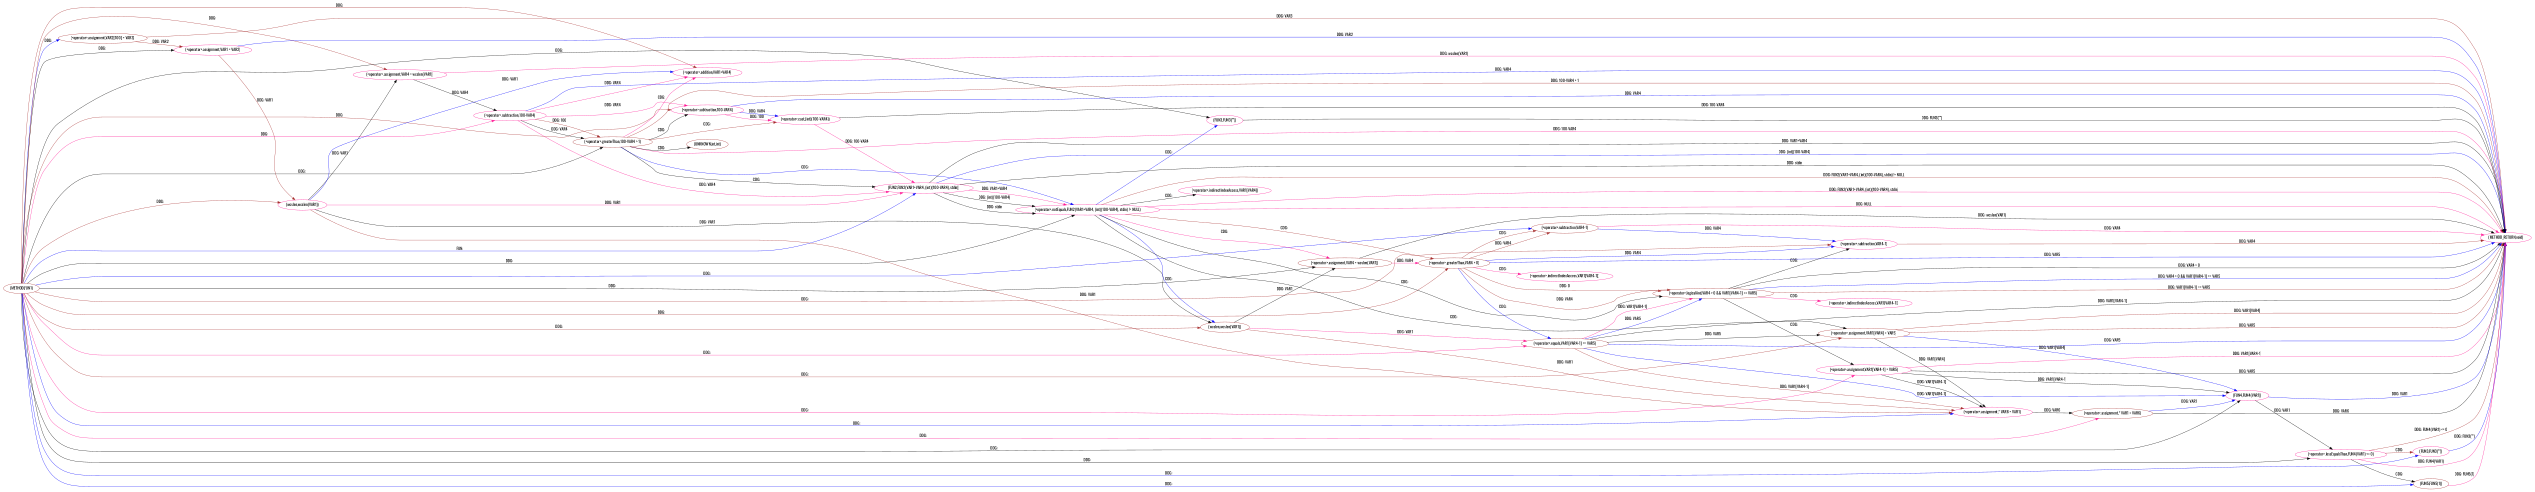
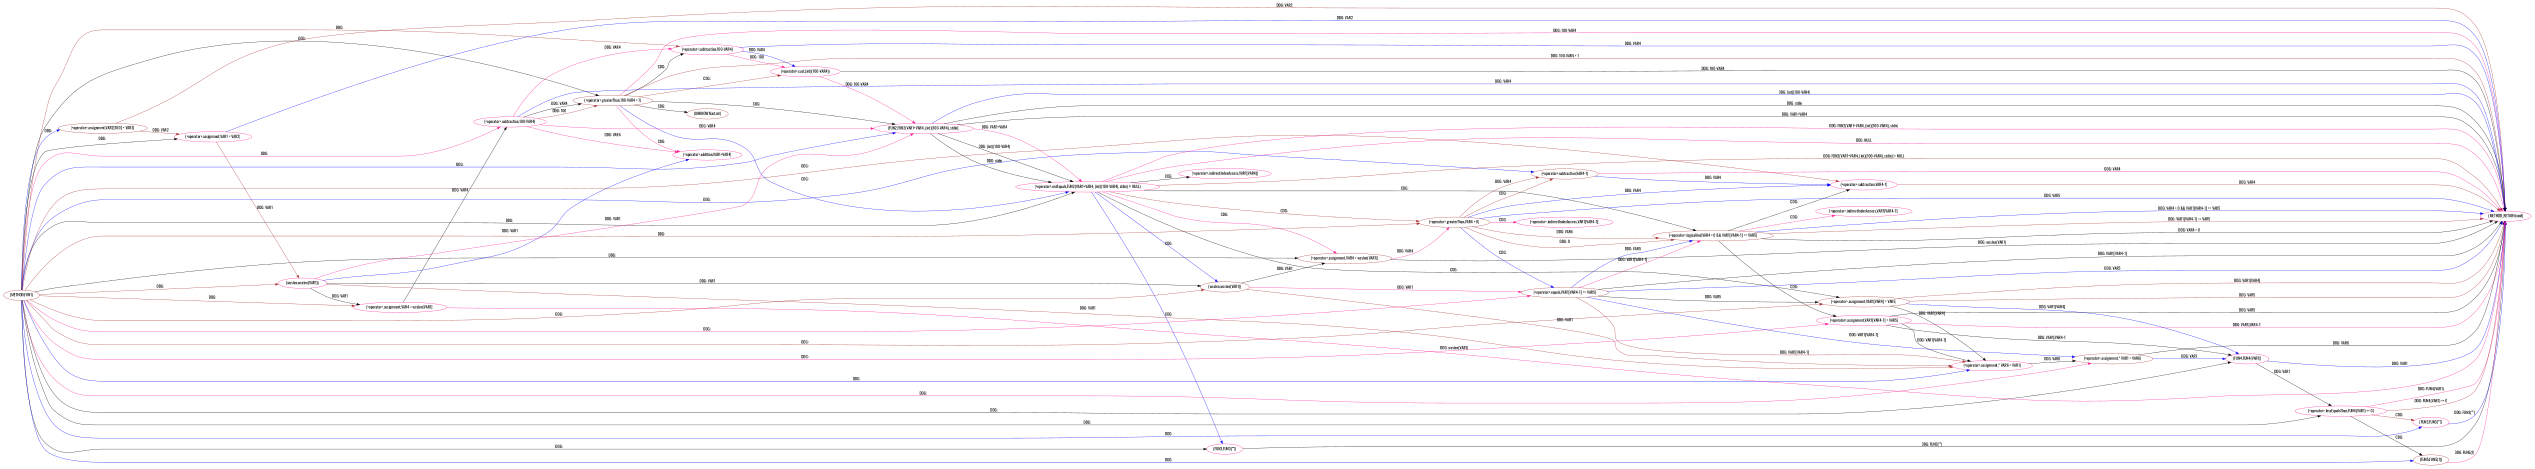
edge "(METHOD,FUN1)" -> "(<operator>.addition,VAR1+VAR4)": removed, label "DDG:"
edge "(METHOD,FUN1)" -> "(FUN2,FUN2(VAR1+VAR4, (int)(100-VAR4), stdin))": label "FUN: " -> "DDG: "
edge "(<operator>.equals,VAR1[VAR4-1] == VAR5)" -> "(FUN4,FUN4(VAR1))": now "(<operator>.equals,VAR1[VAR4-1] == VAR5)" -> "(<operator>.assignment,* VAR1 = VAR6)"
